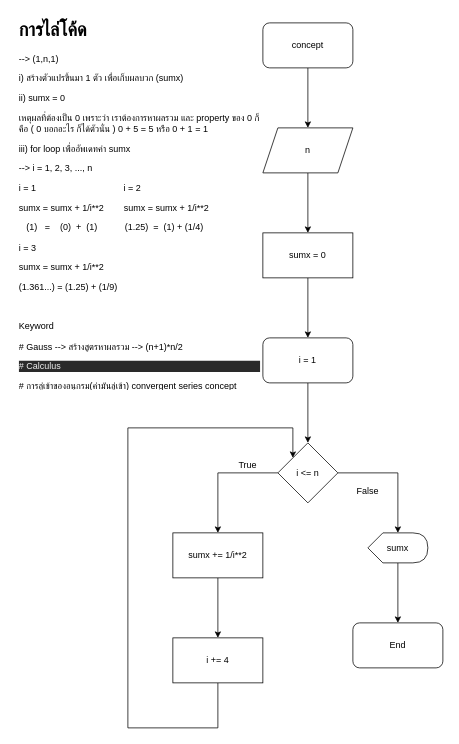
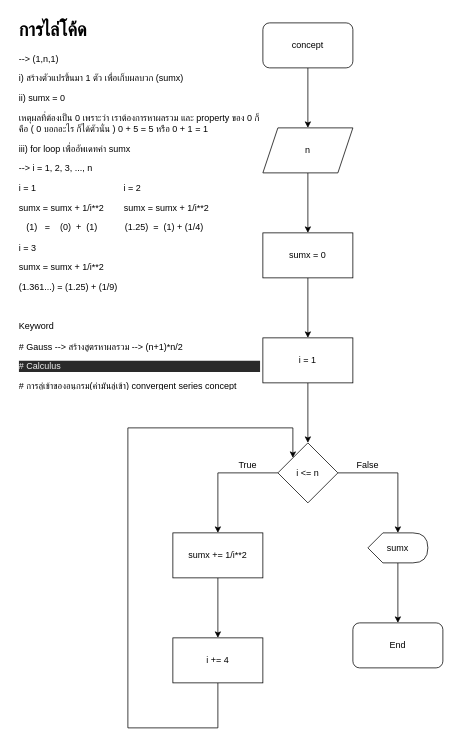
node "i = 1": shape rounded rectangle -> rectangle
node "False": moved (368, 492) -> (368, 465)
